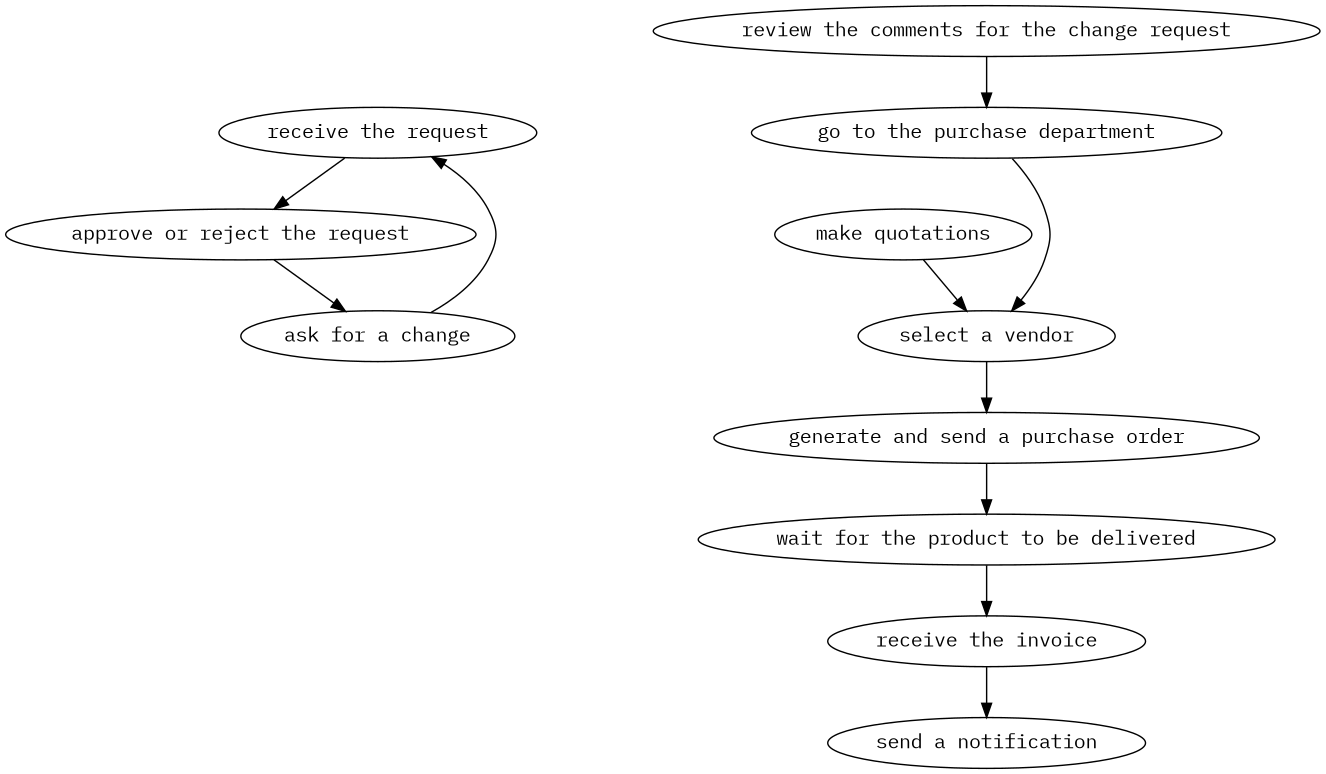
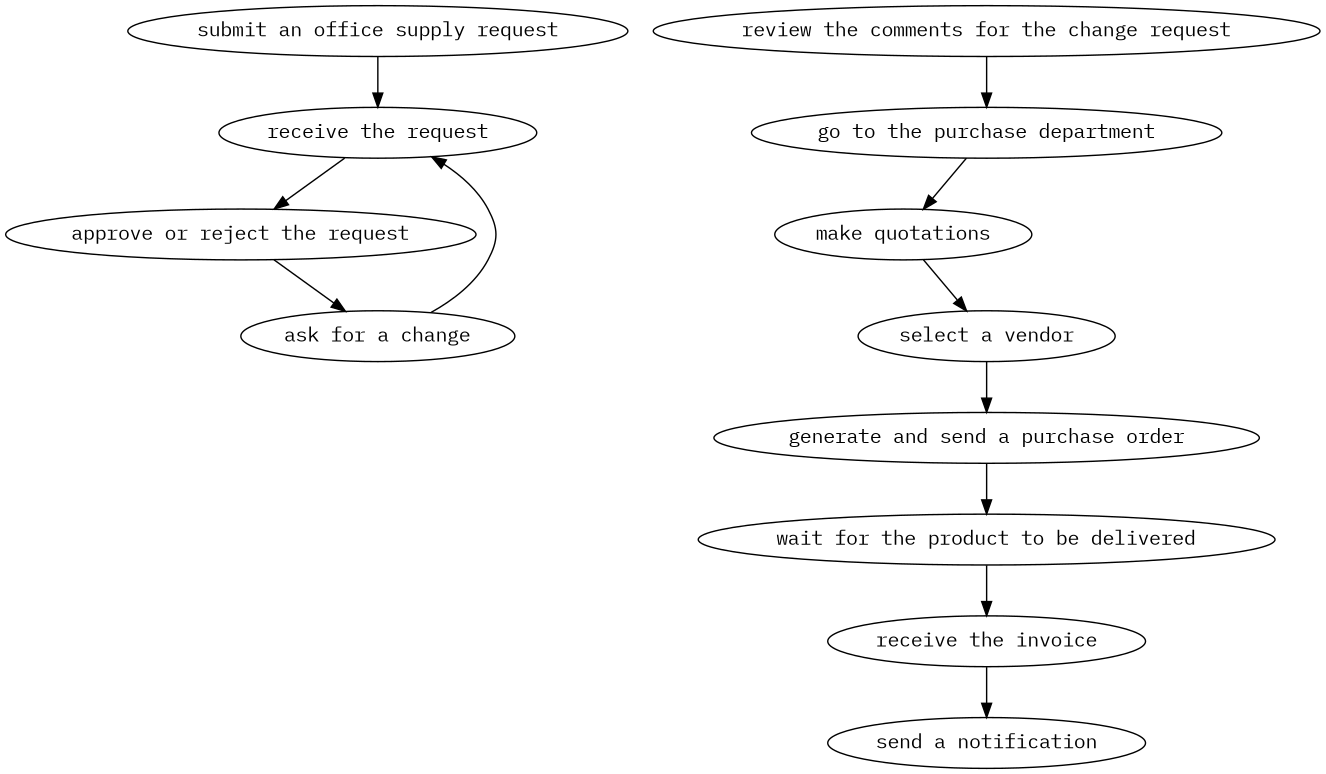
node "submit an office supply request": added
edge "go to the purchase department" -> "select a vendor": now "go to the purchase department" -> "make quotations"
